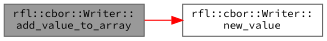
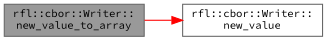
node "rfl::cbor::Writer:: add_value_to_array": label "rfl::cbor::Writer:: add_value_to_array" -> "rfl::cbor::Writer:: new_value_to_array"
